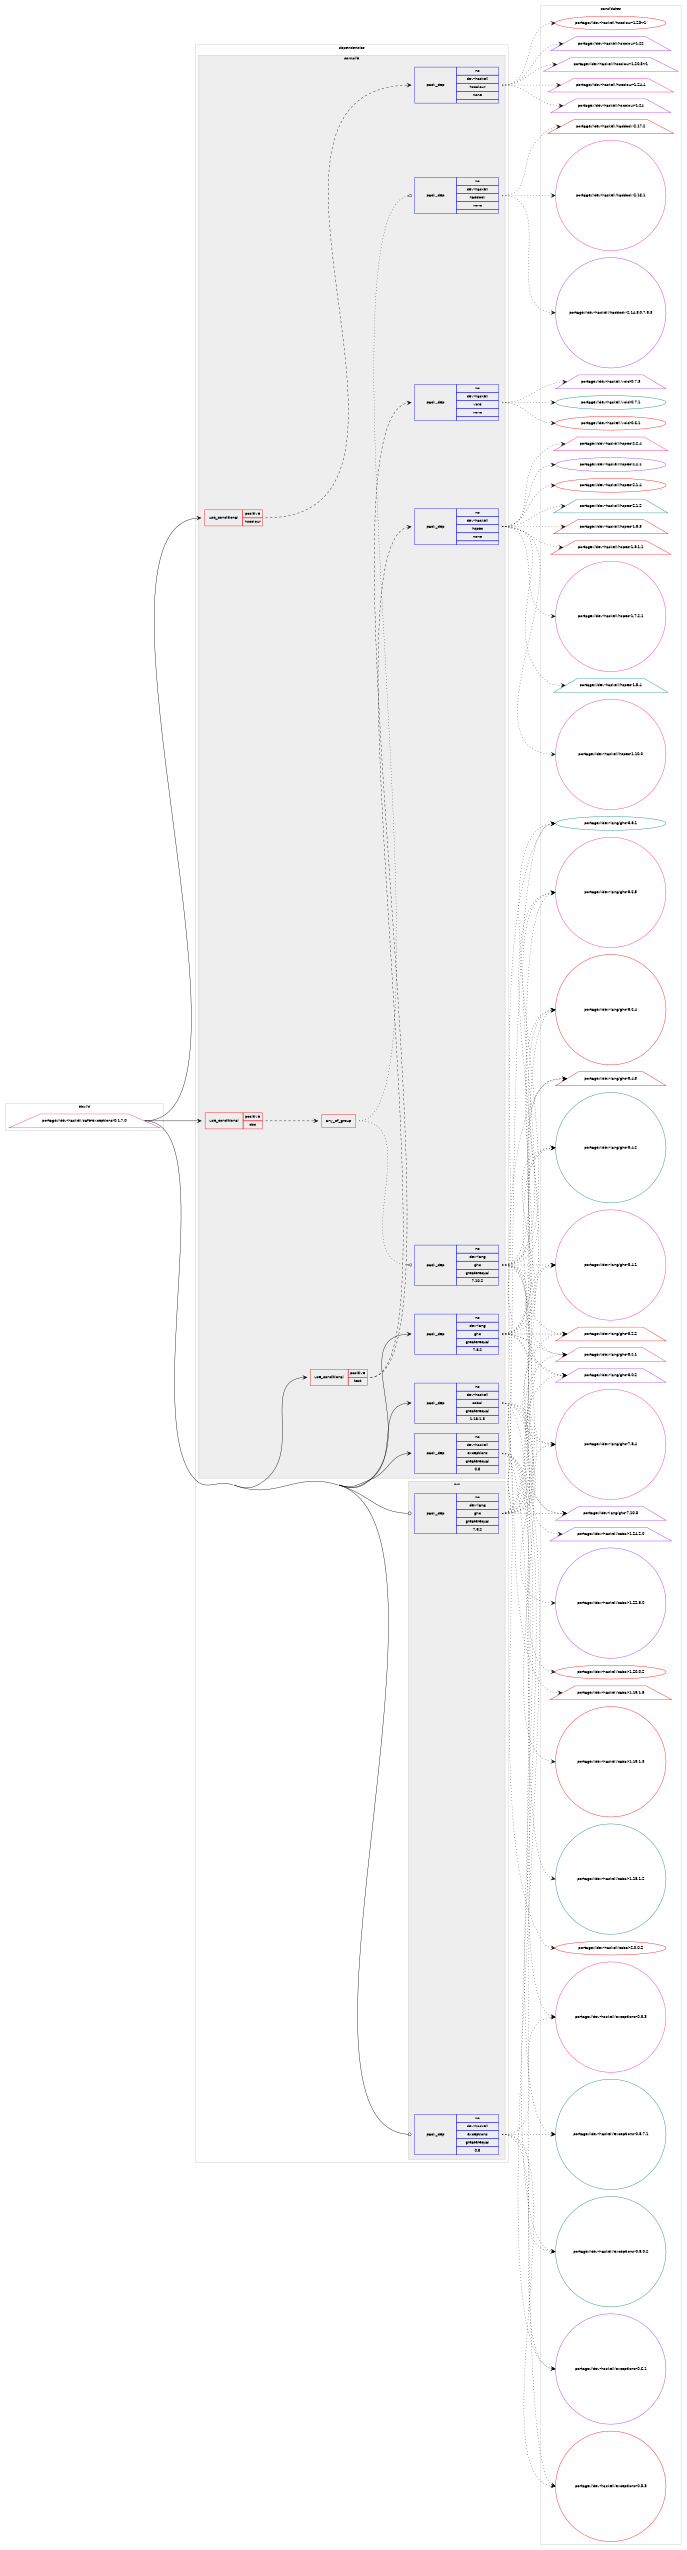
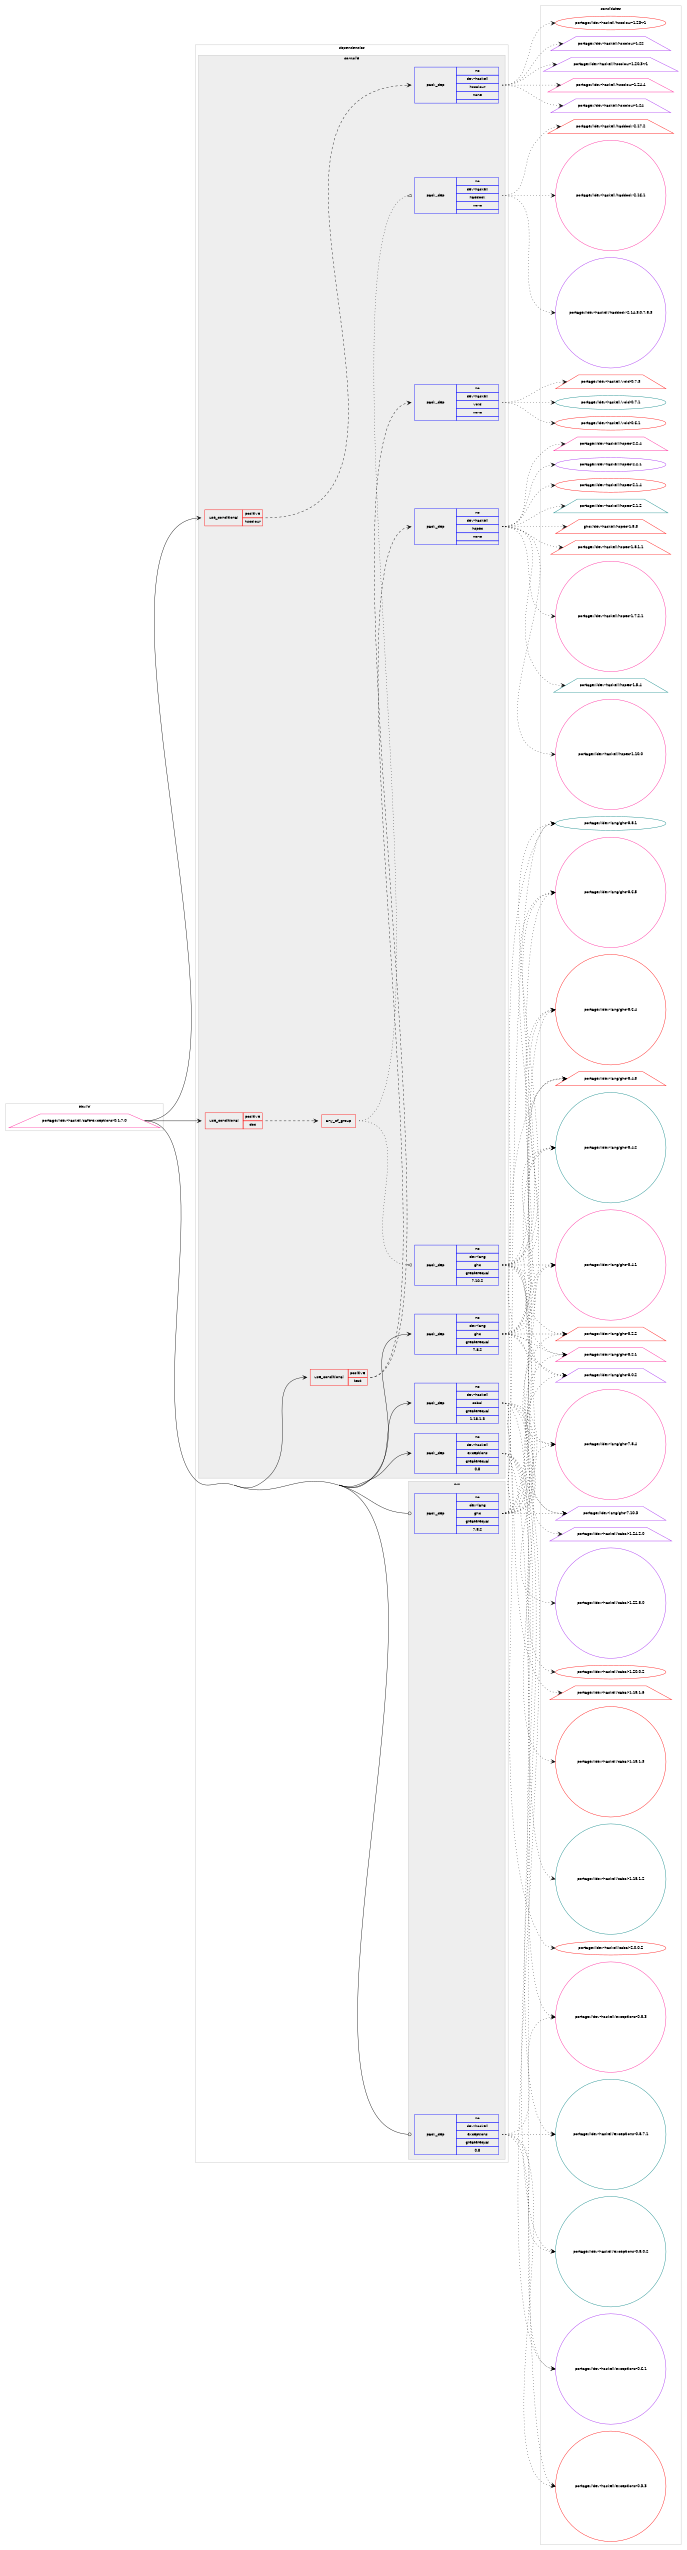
node "portage://dev-haskell/void-0.7.3": color purple -> red
node "portage://dev-haskell/hspec-1.8.3": label "portage://dev-haskell/hspec-1.8.3" -> "ghc://dev-haskell/hspec-1.8.3"
